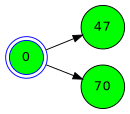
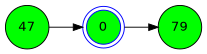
edge "0" -> "47": reversed
node "70": label "70" -> "79"
